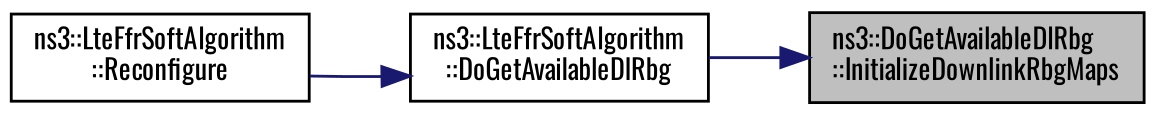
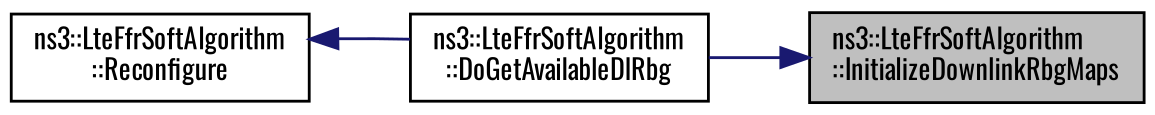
node "ns3::DoGetAvailableDlRbg ::InitializeDownlinkRbgMaps": label "ns3::DoGetAvailableDlRbg ::InitializeDownlinkRbgMaps" -> "ns3::LteFfrSoftAlgorithm ::InitializeDownlinkRbgMaps"
edge "ns3::LteFfrSoftAlgorithm ::Reconfigure" -> "ns3::LteFfrSoftAlgorithm ::DoGetAvailableDlRbg": reversed
